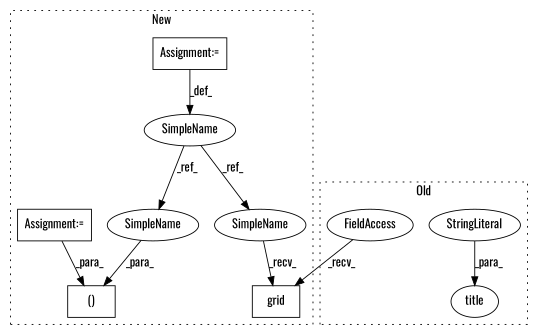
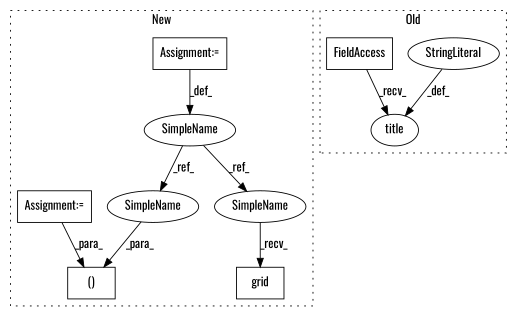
node "FieldAccess": shape ellipse -> box
edge "FieldAccess" -> "grid": now "FieldAccess" -> "title"
edge "StringLiteral" -> "title": label "_para_" -> "_def_"
